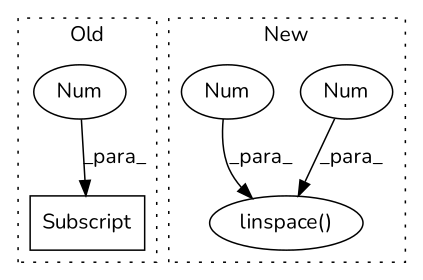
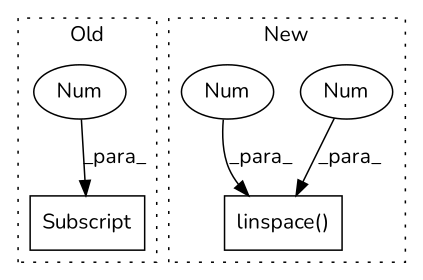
node "linspace()": shape ellipse -> box
